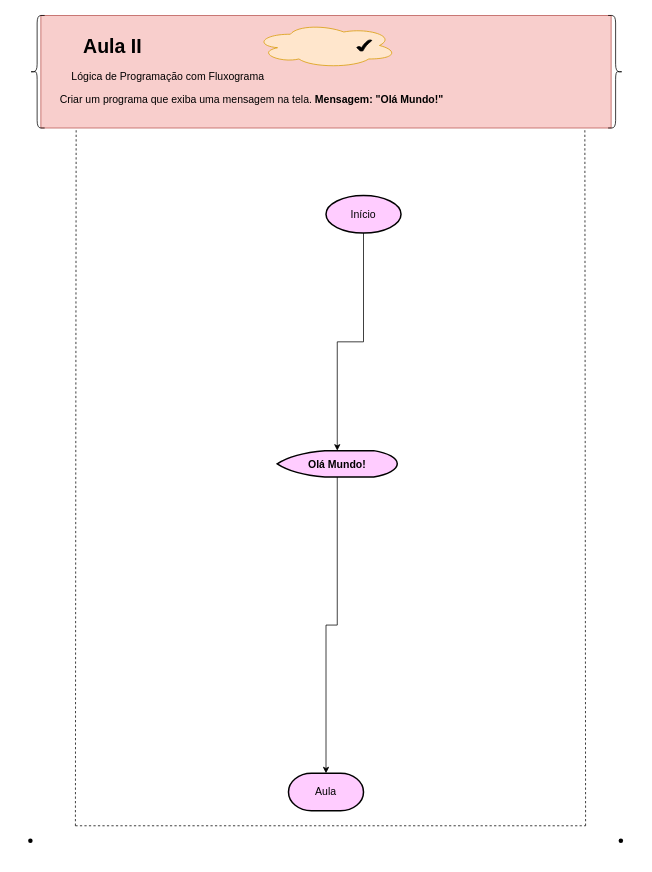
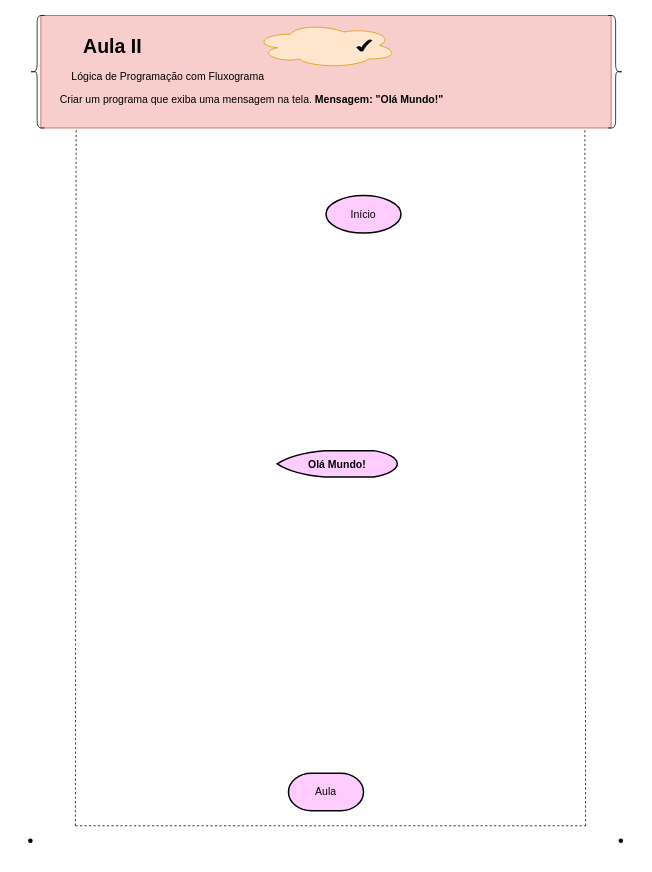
edge "Início" -> "Olá Mundo!": removed
edge "Olá Mundo!" -> "Aula": removed
